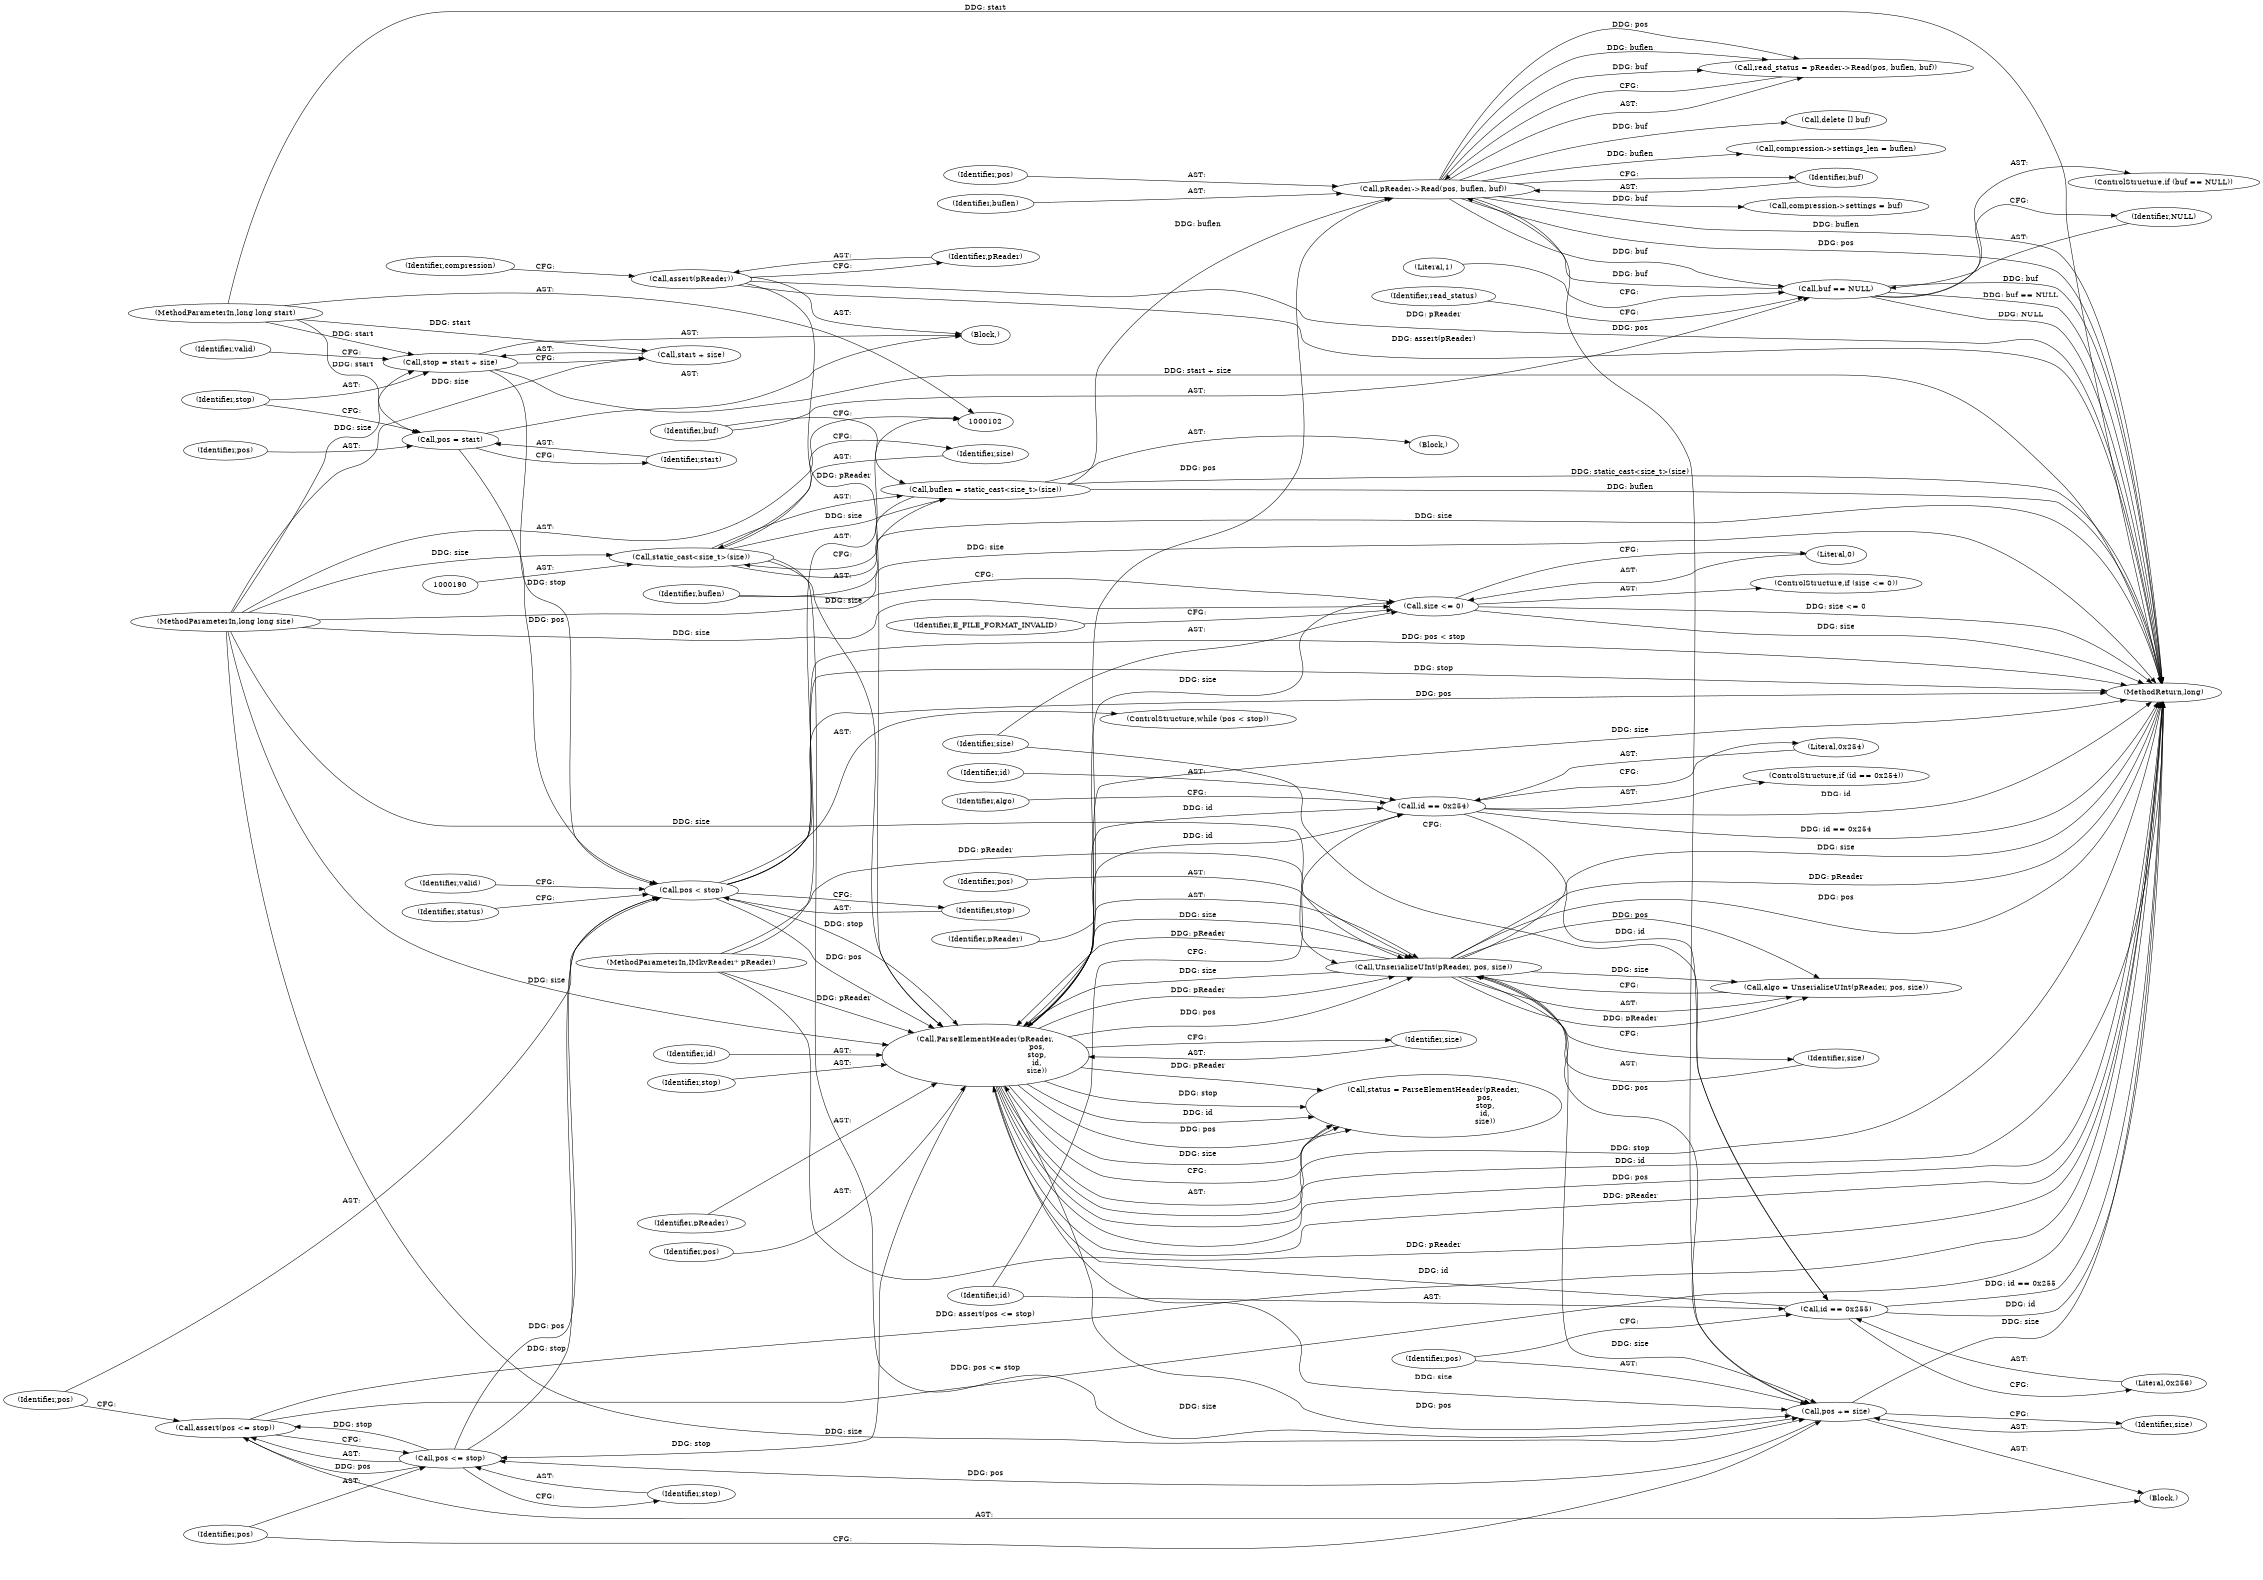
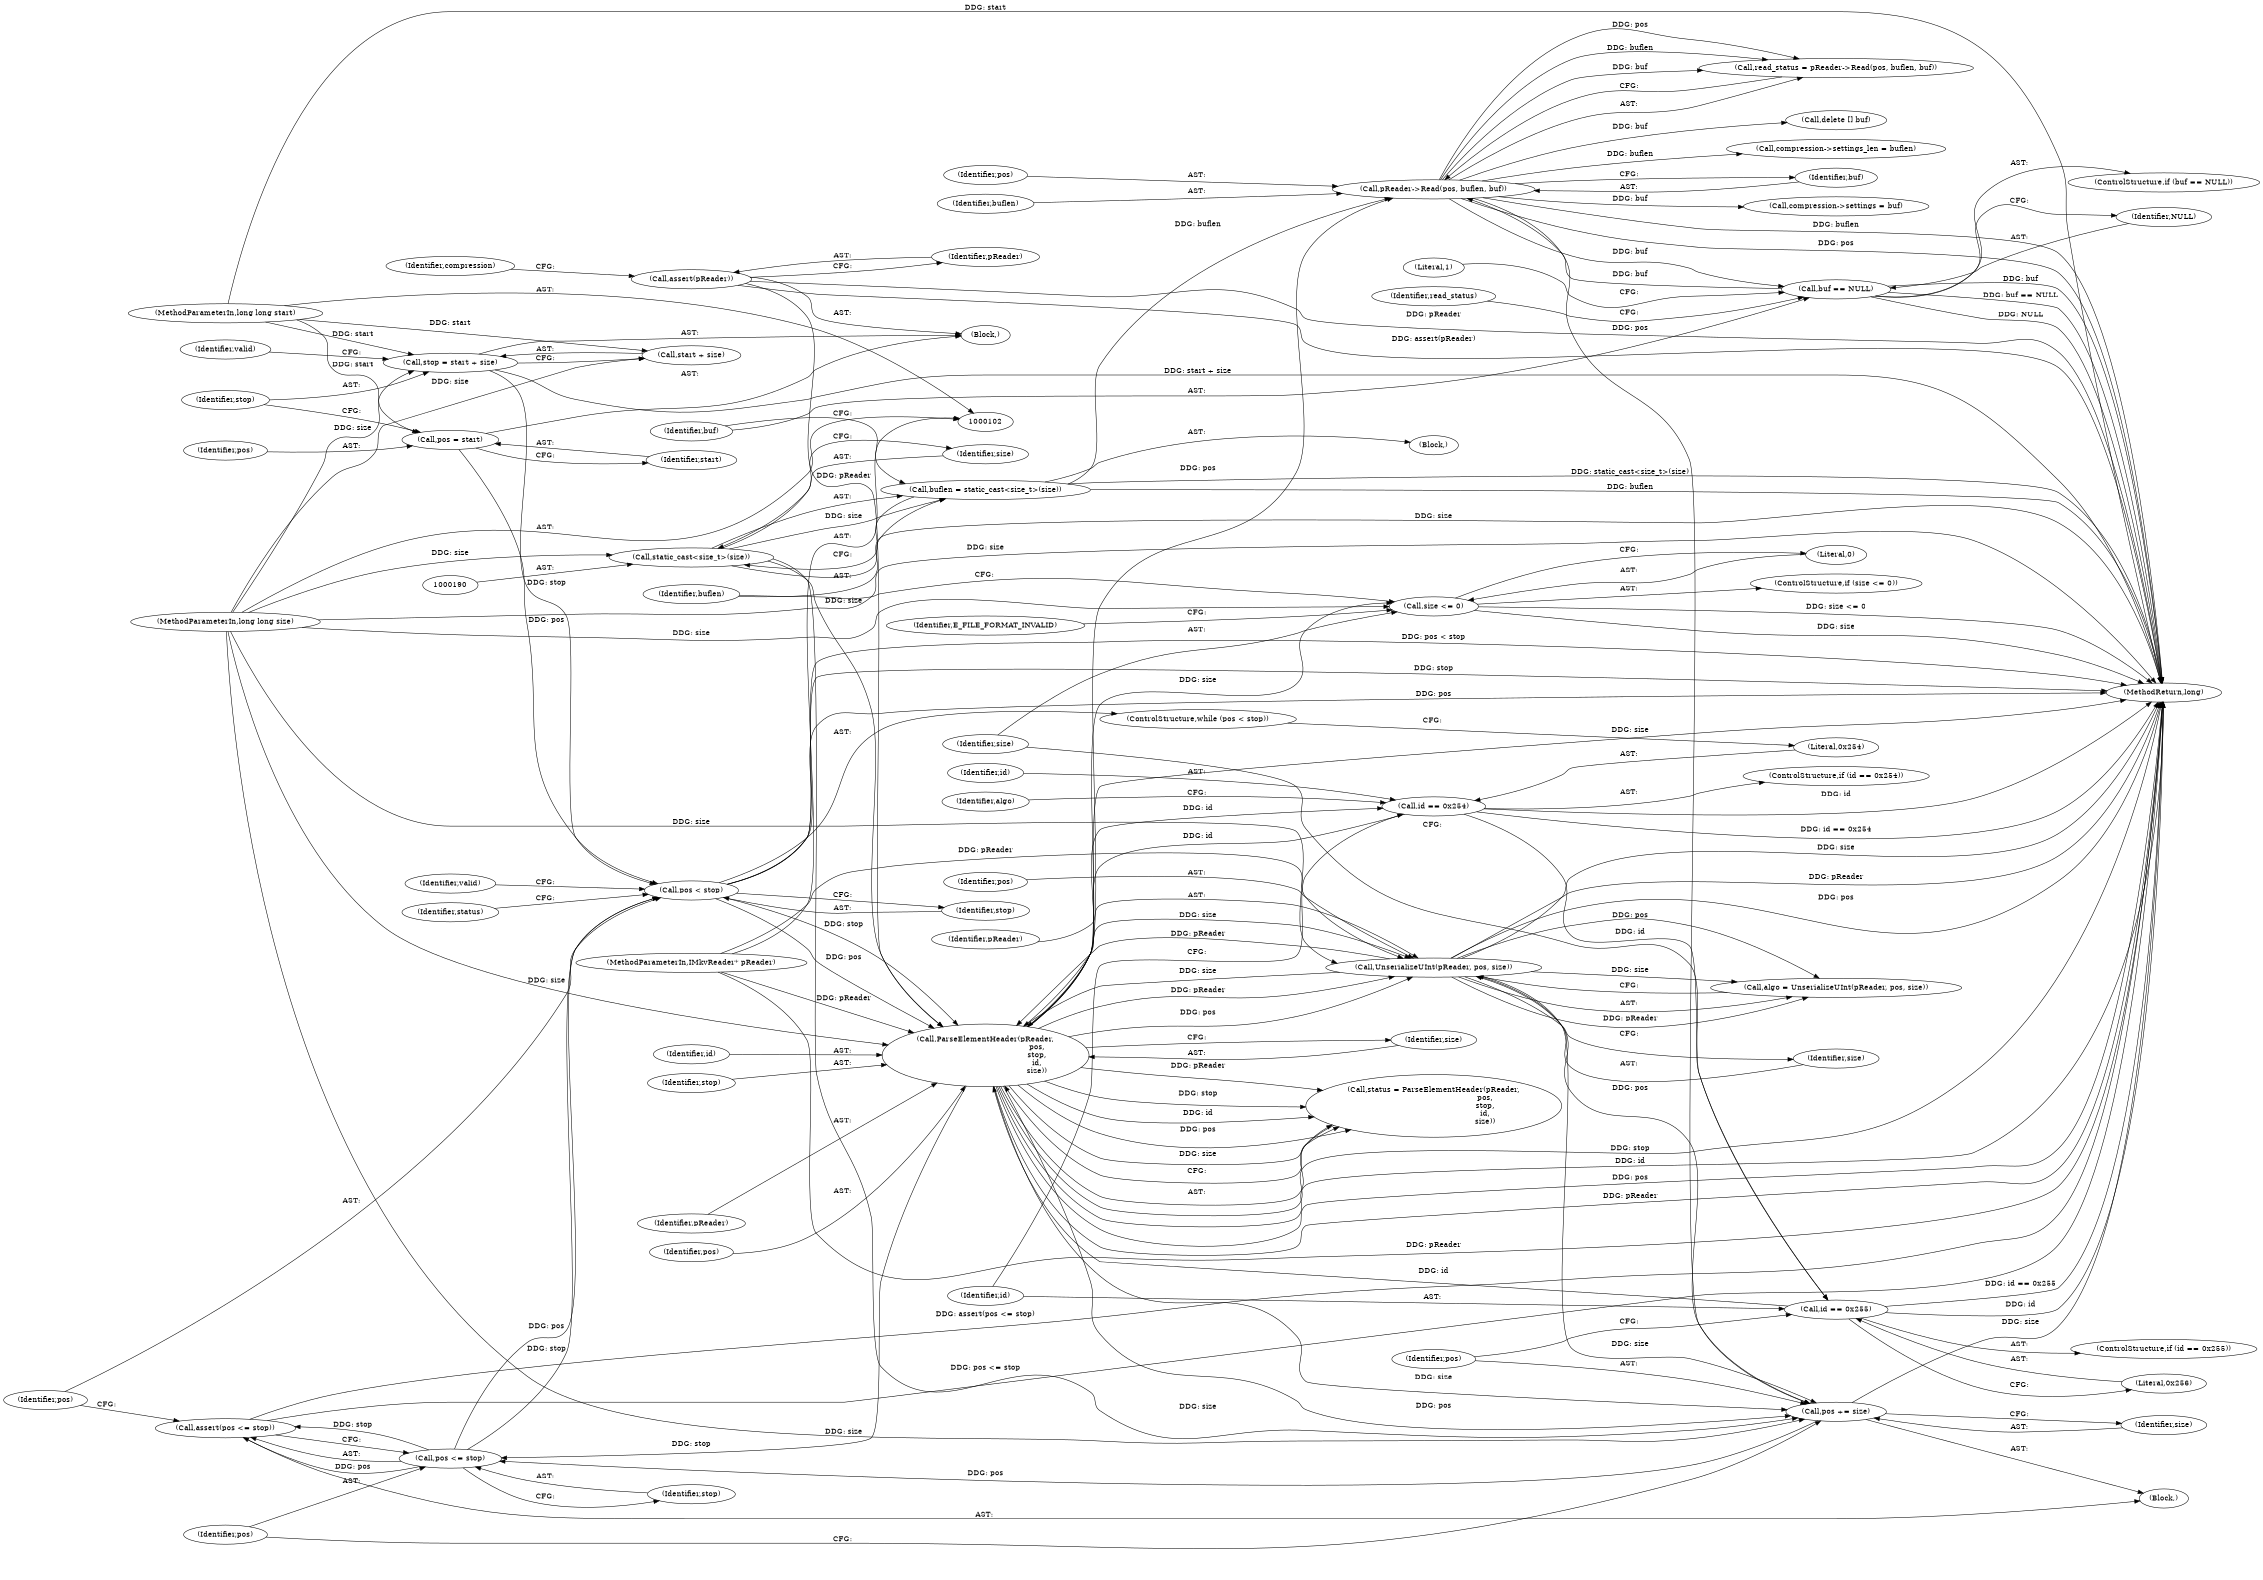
edge "(Call,id == 0x254)" -> "(Literal,0x254)": now "(ControlStructure,while (pos < stop))" -> "(Literal,0x254)"
node "(ControlStructure,if (id == 0x255))": added
